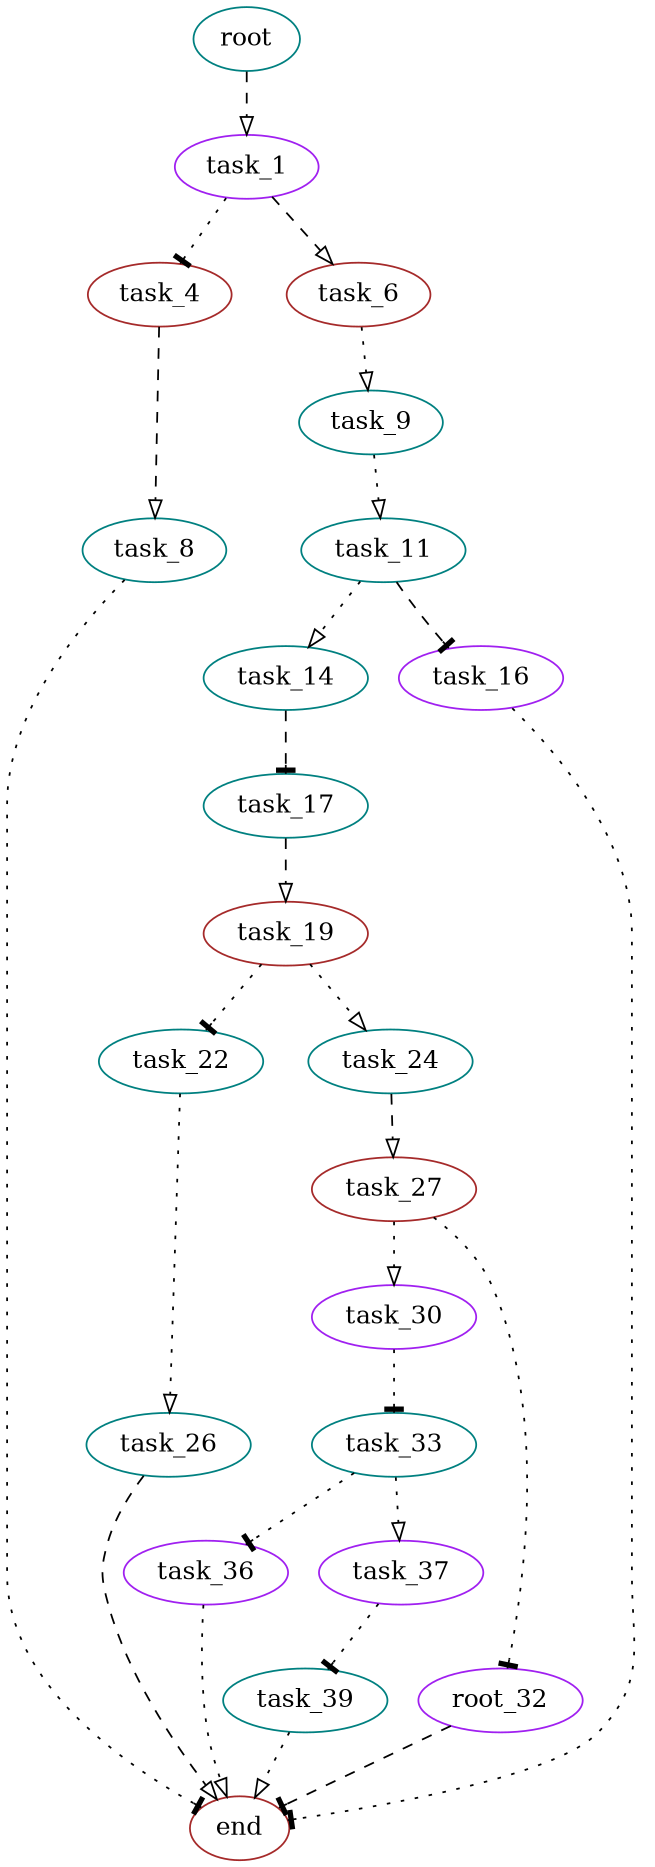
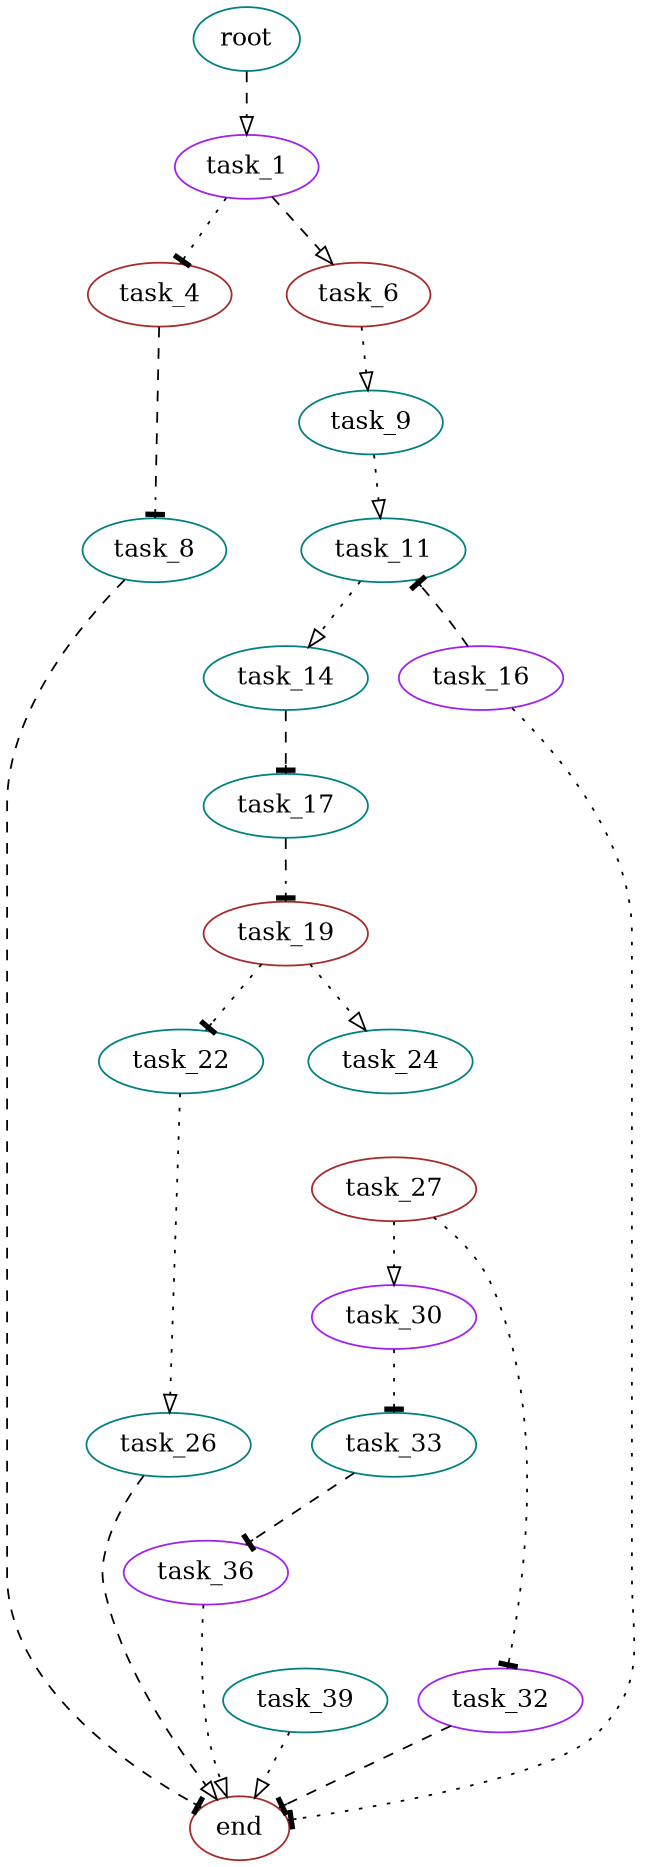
edge "task_4" -> "task_8": arrowhead onormal -> tee
edge "task_11" -> "task_16": reversed
edge "task_17" -> "task_19": arrowhead onormal -> tee
edge "task_24" -> "task_27": removed
edge "task_8" -> "end": style dotted -> dashed
edge "task_33" -> "task_36": style dotted -> dashed
node "task_37": removed
node "root_32": label "root_32" -> "task_32"
